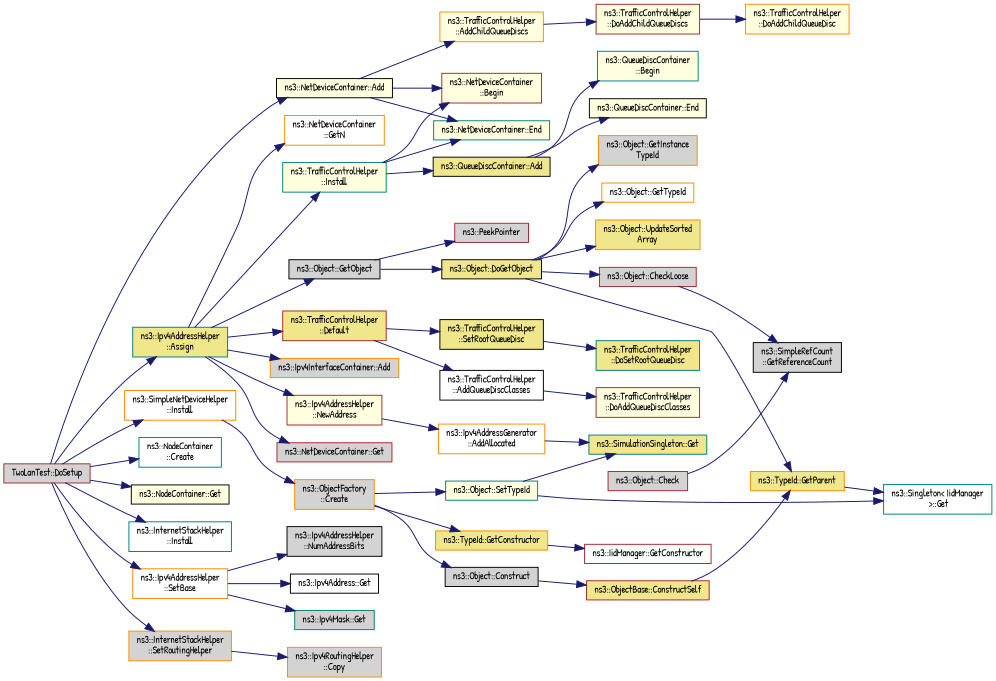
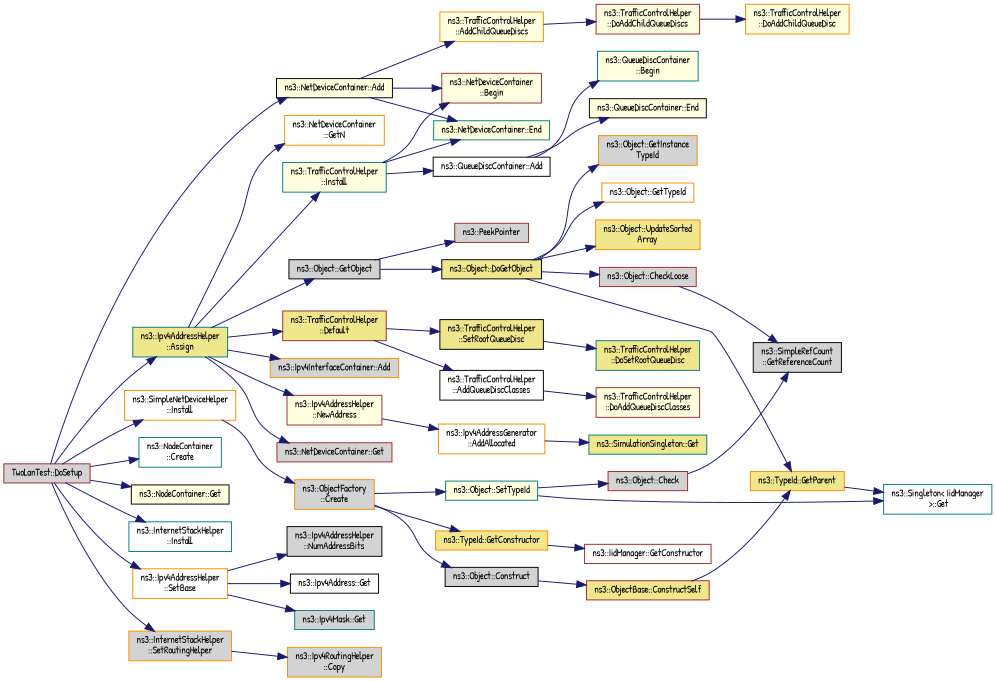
node "ns3::QueueDiscContainer::Add": fillcolor khaki -> white
edge "ns3::Object::SetTypeId" -> "ns3::SimulationSingleton::Get": now "ns3::Object::SetTypeId" -> "ns3::Object::Check"
